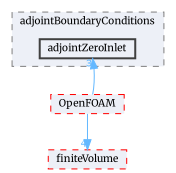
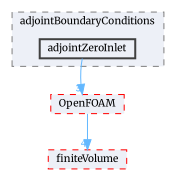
edge "OpenFOAM" -> "adjointZeroInlet": reversed
